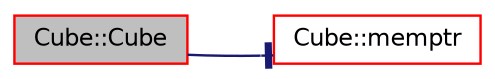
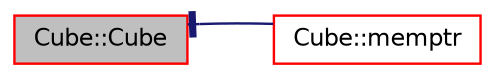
edge "Cube::Cube" -> "Cube::memptr": reversed
